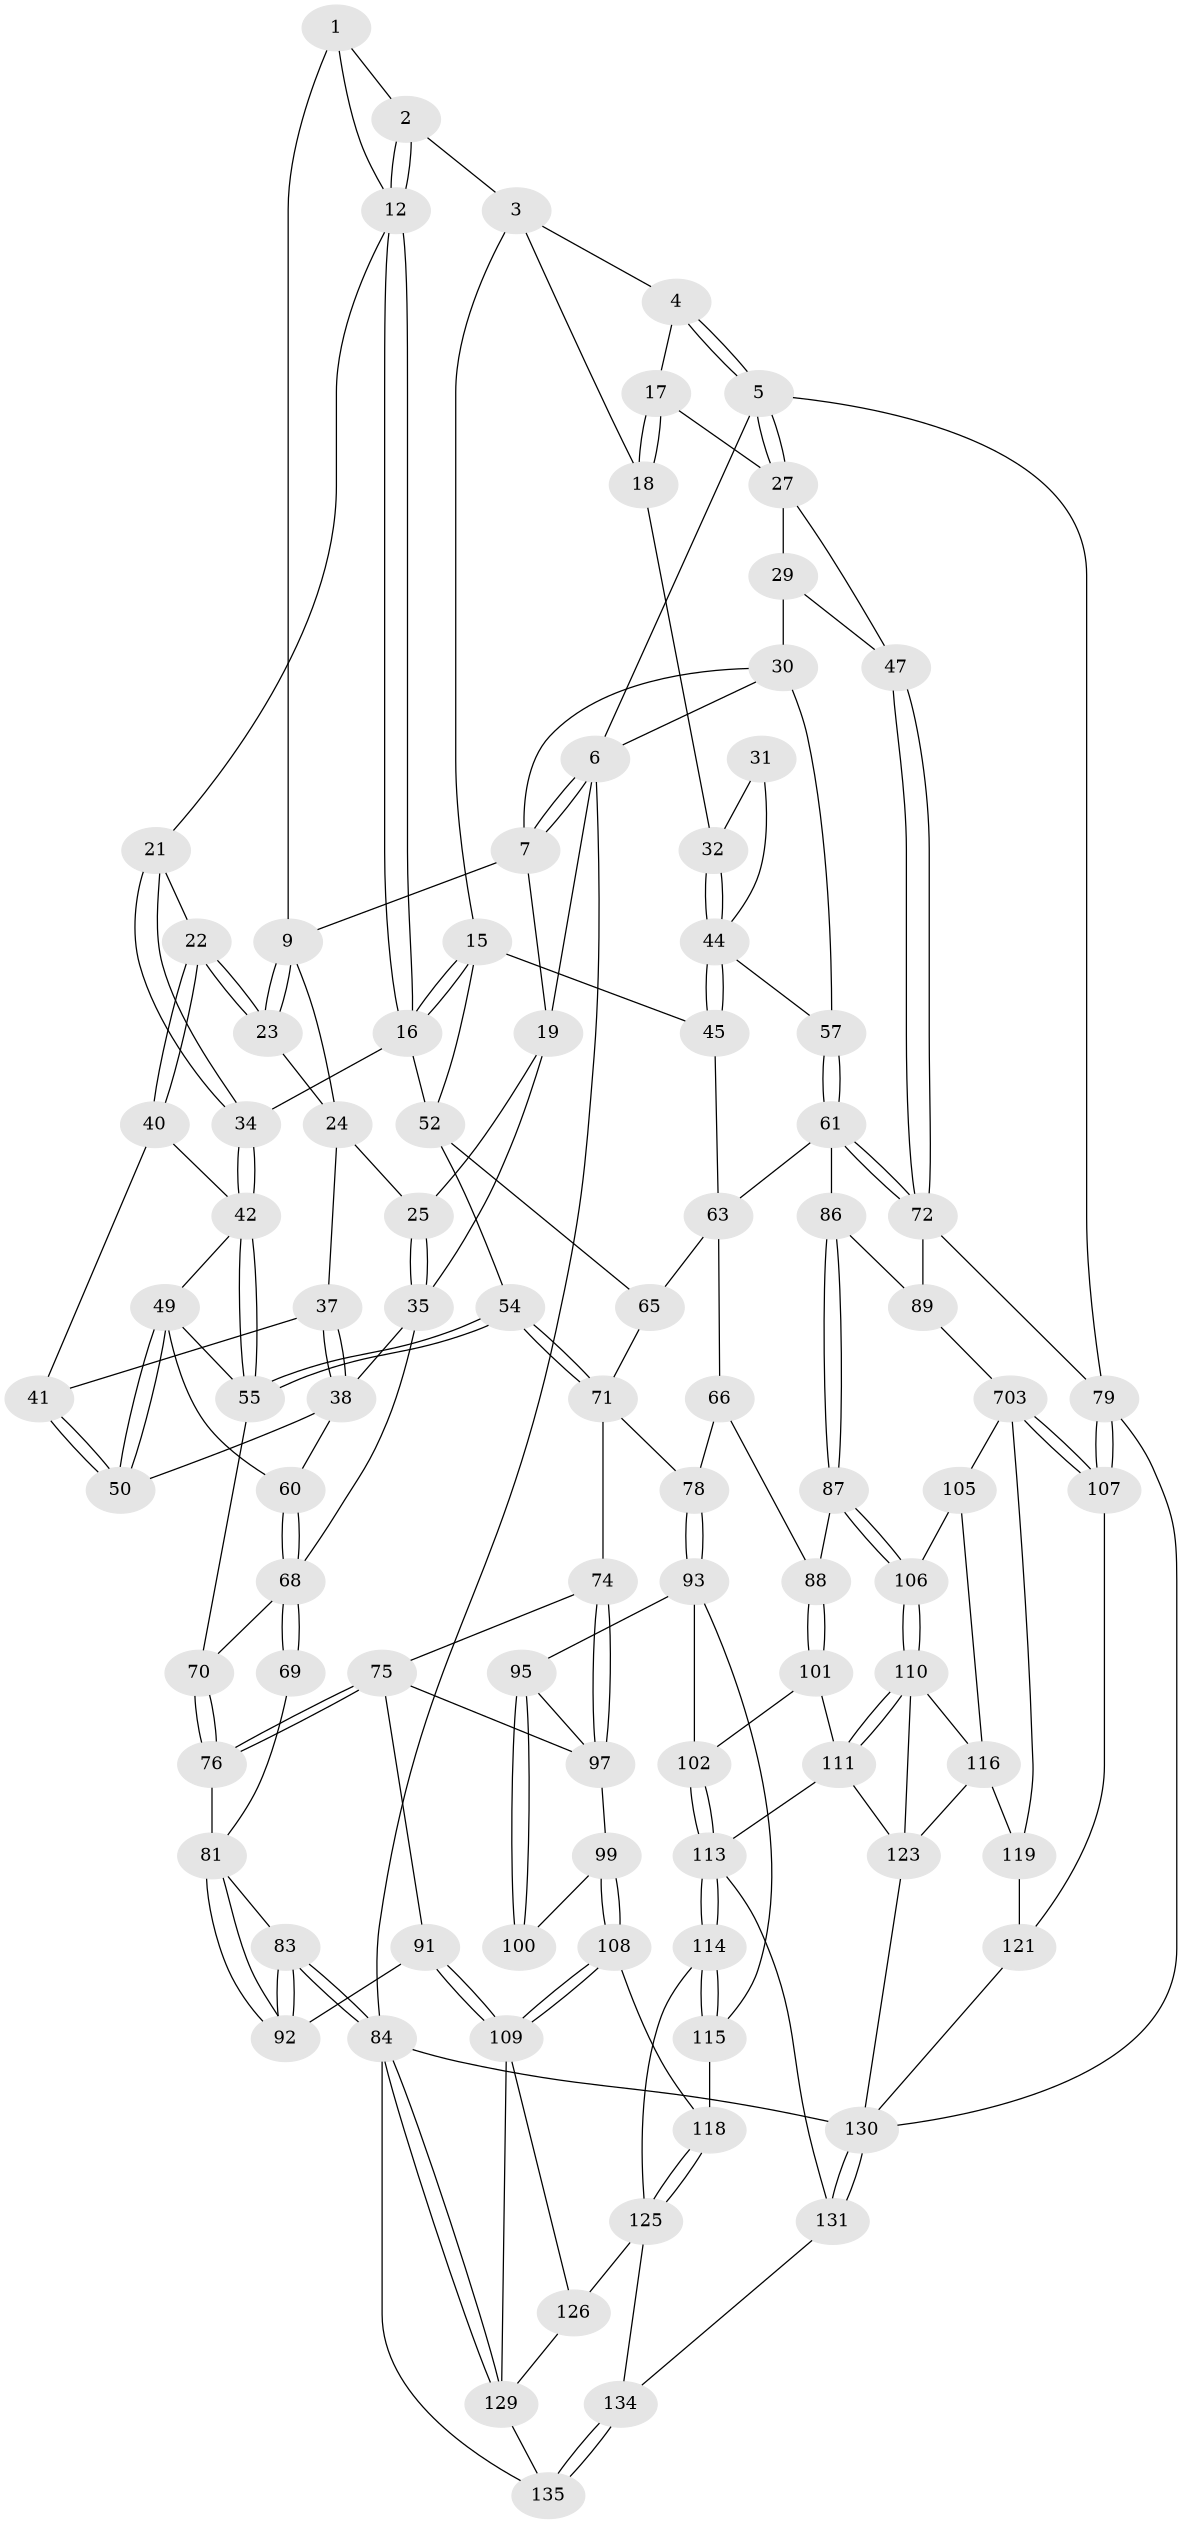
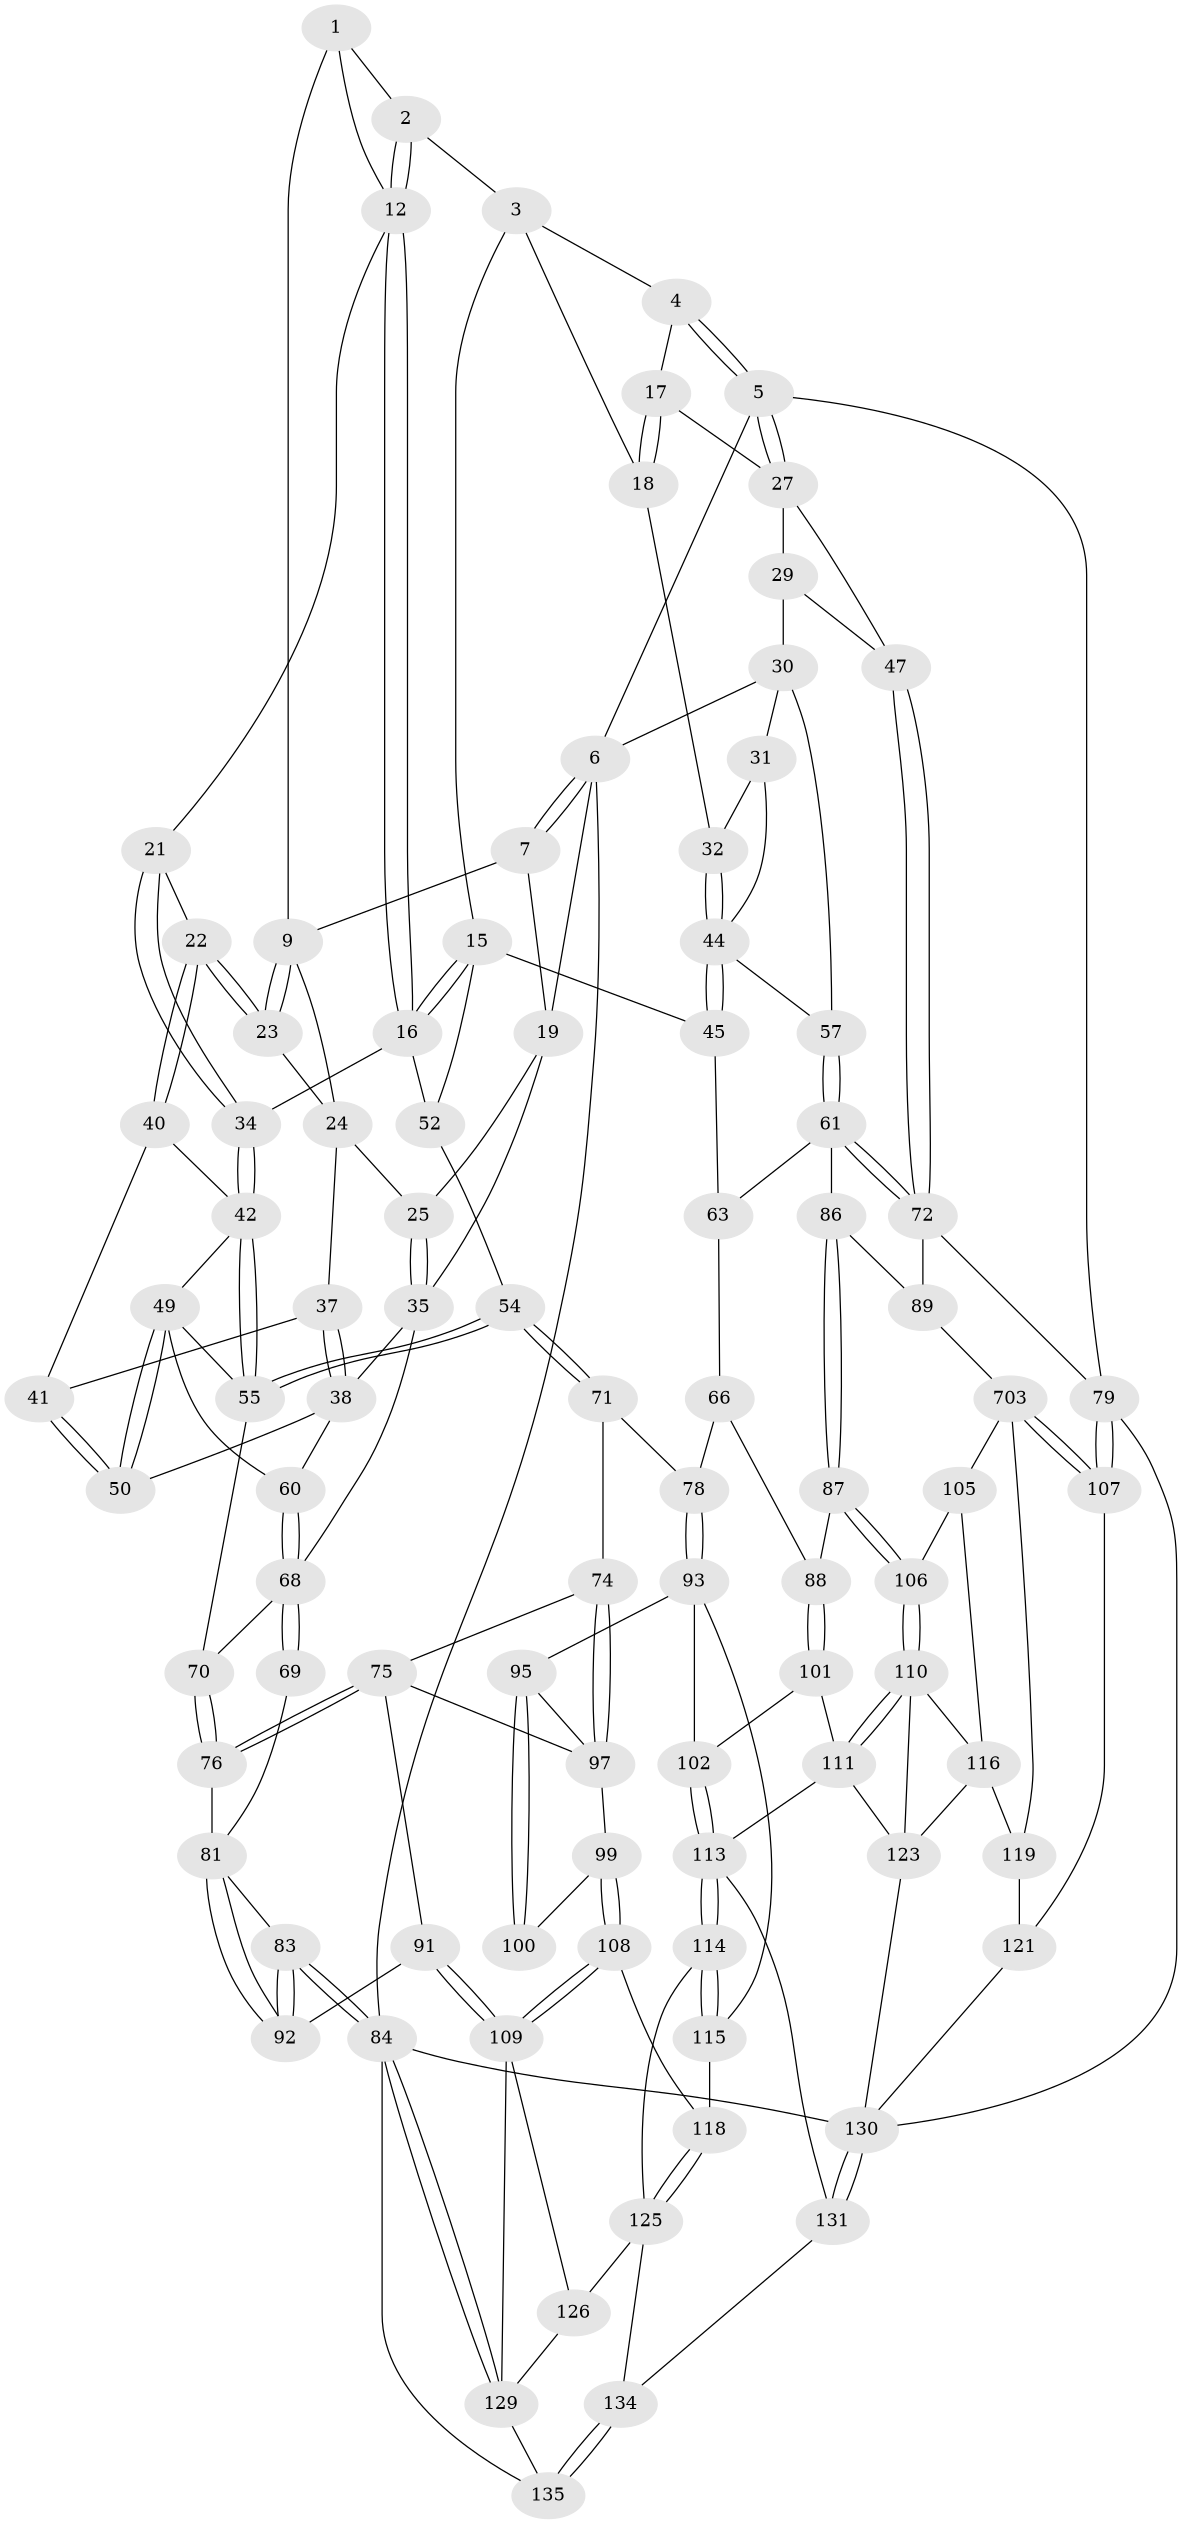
edge "30" -- "7": now "30" -- "31"
node "65": removed
